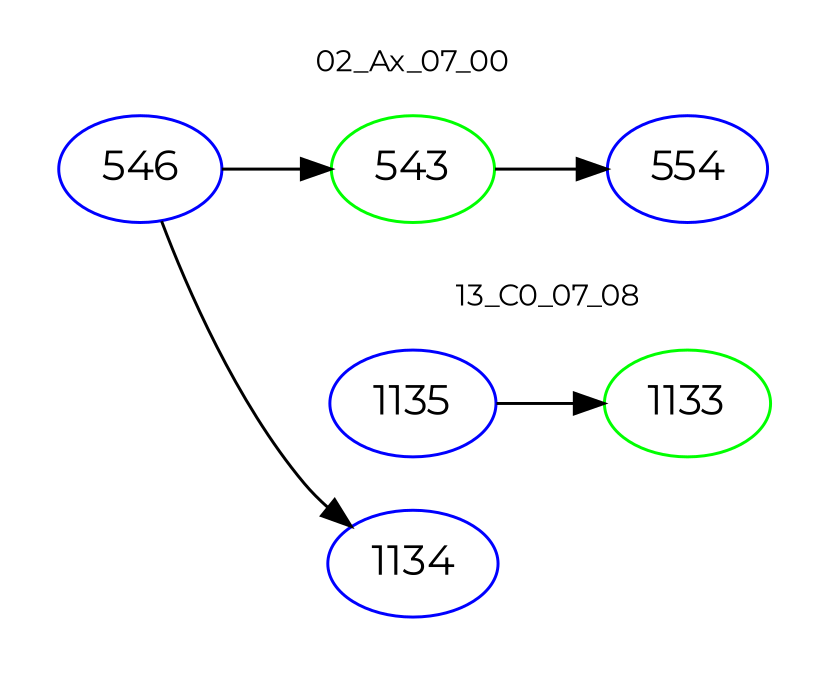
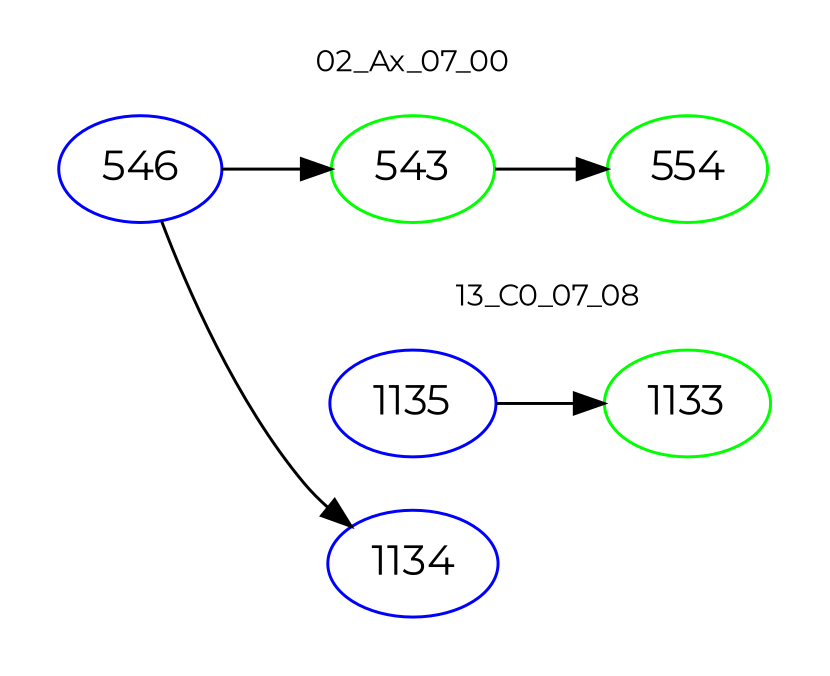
node "554": color blue -> green
